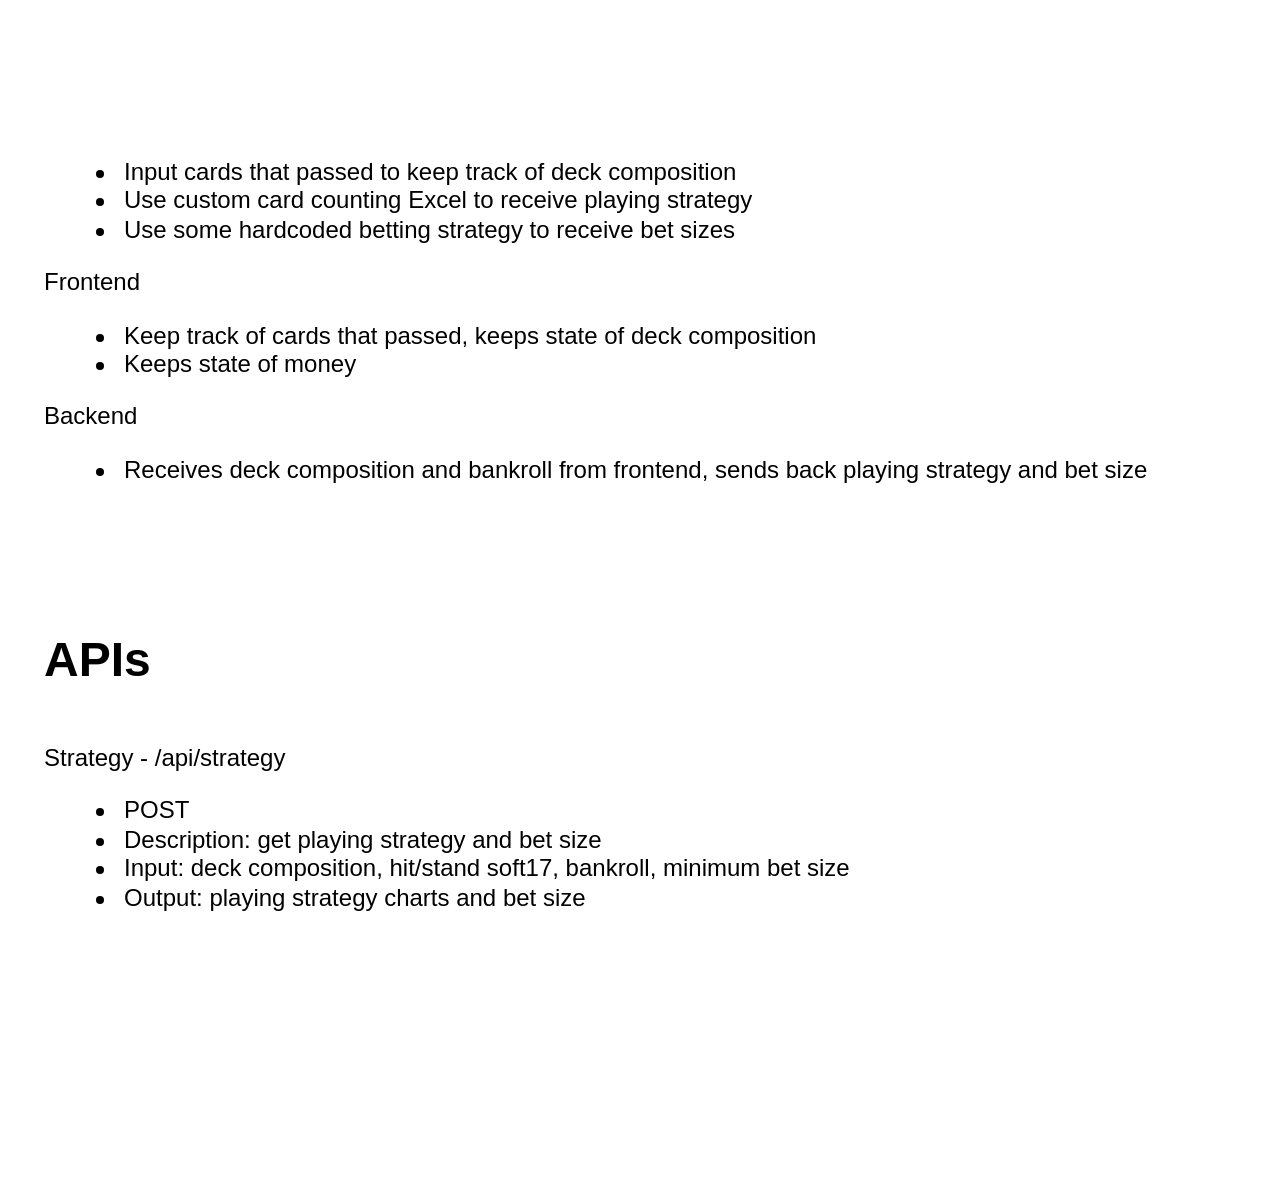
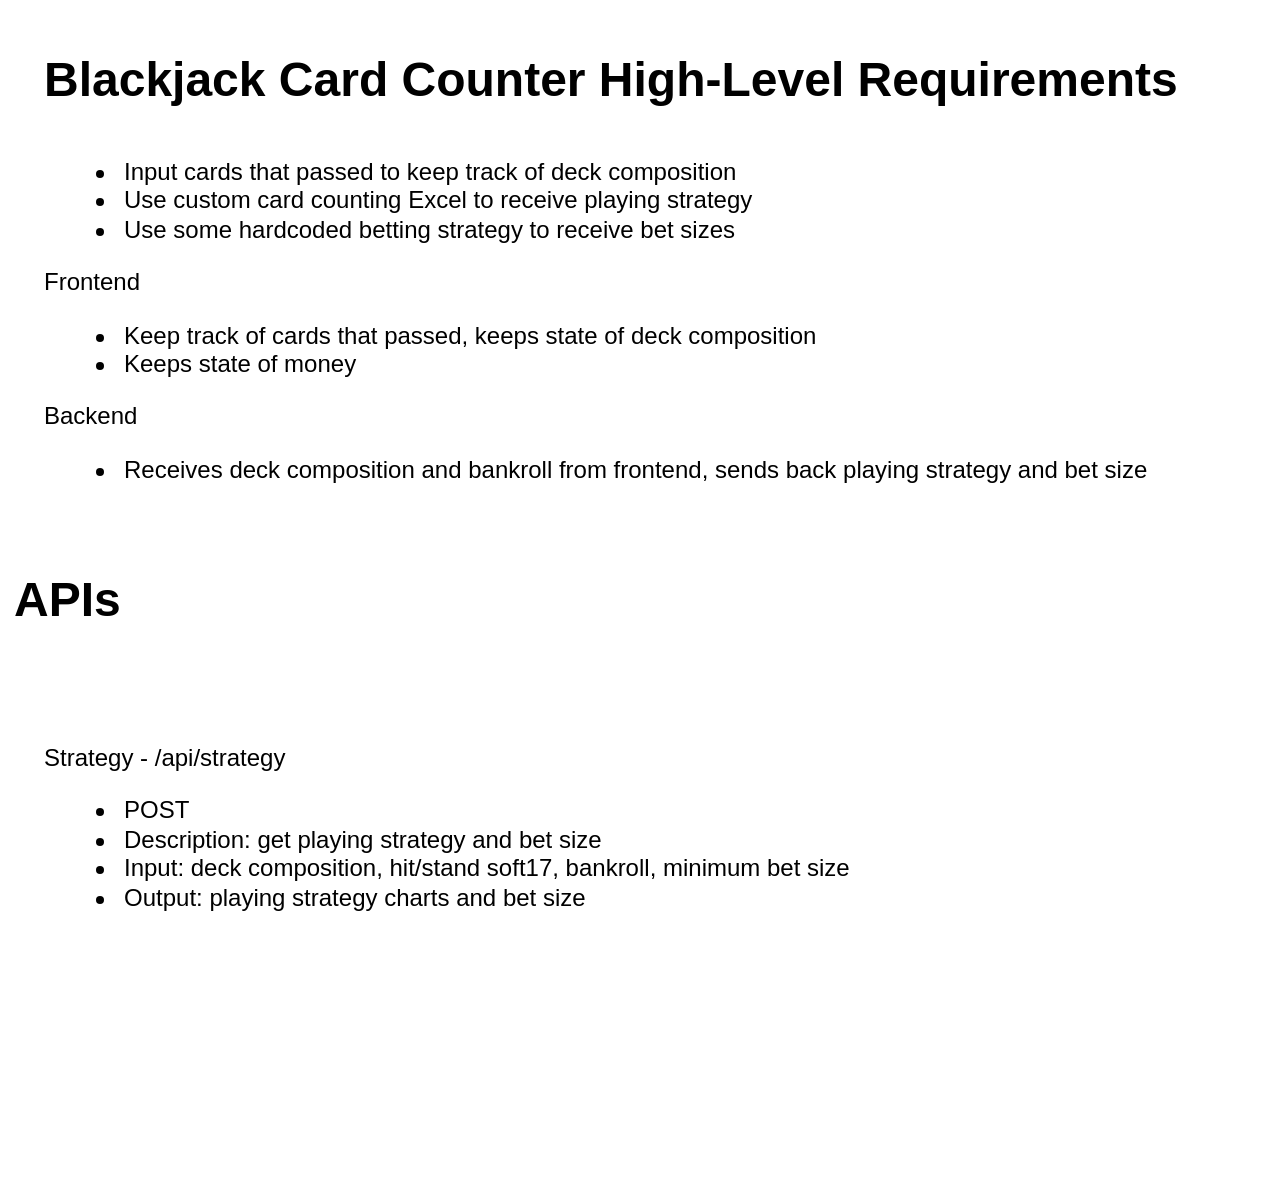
node "Blackjack Card Counter High-Level Requirements": added
node "APIs": moved (641, 661) -> (611, 601)
